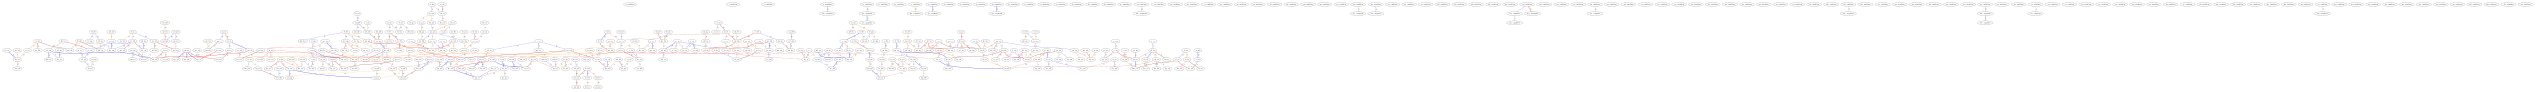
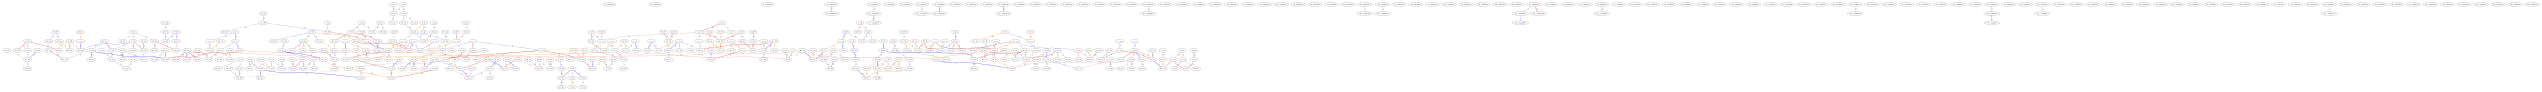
node "470_362": removed
